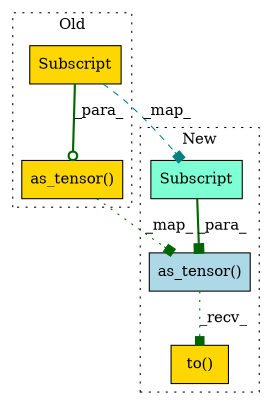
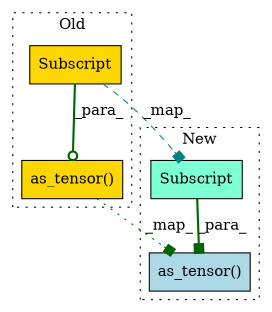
node "to()": removed
